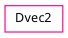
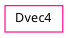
node "Dvec2": label "Dvec2" -> "Dvec4"
